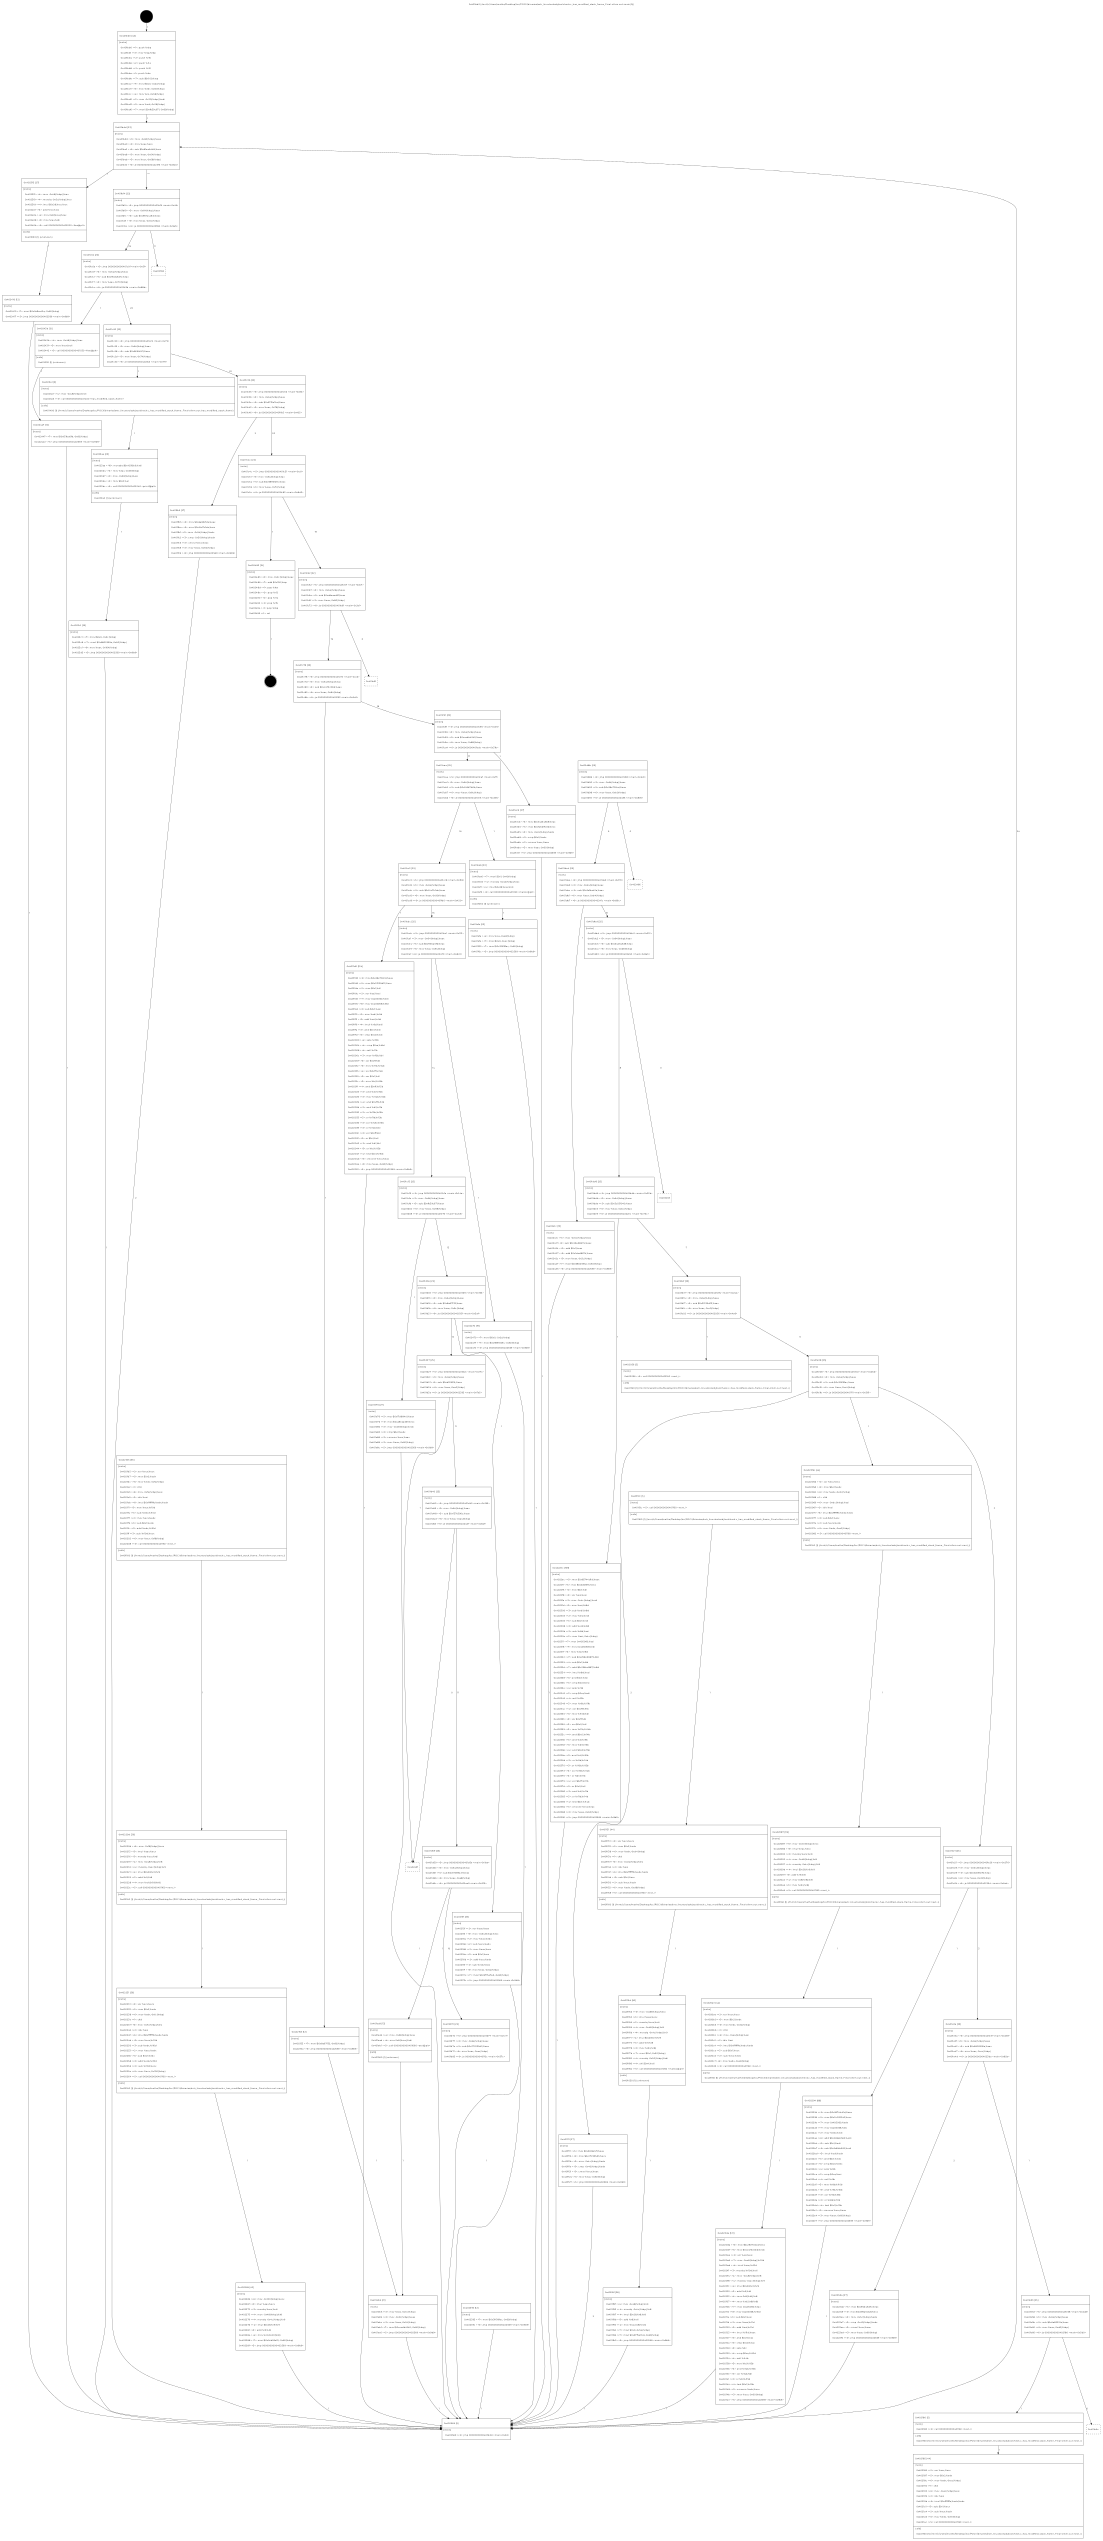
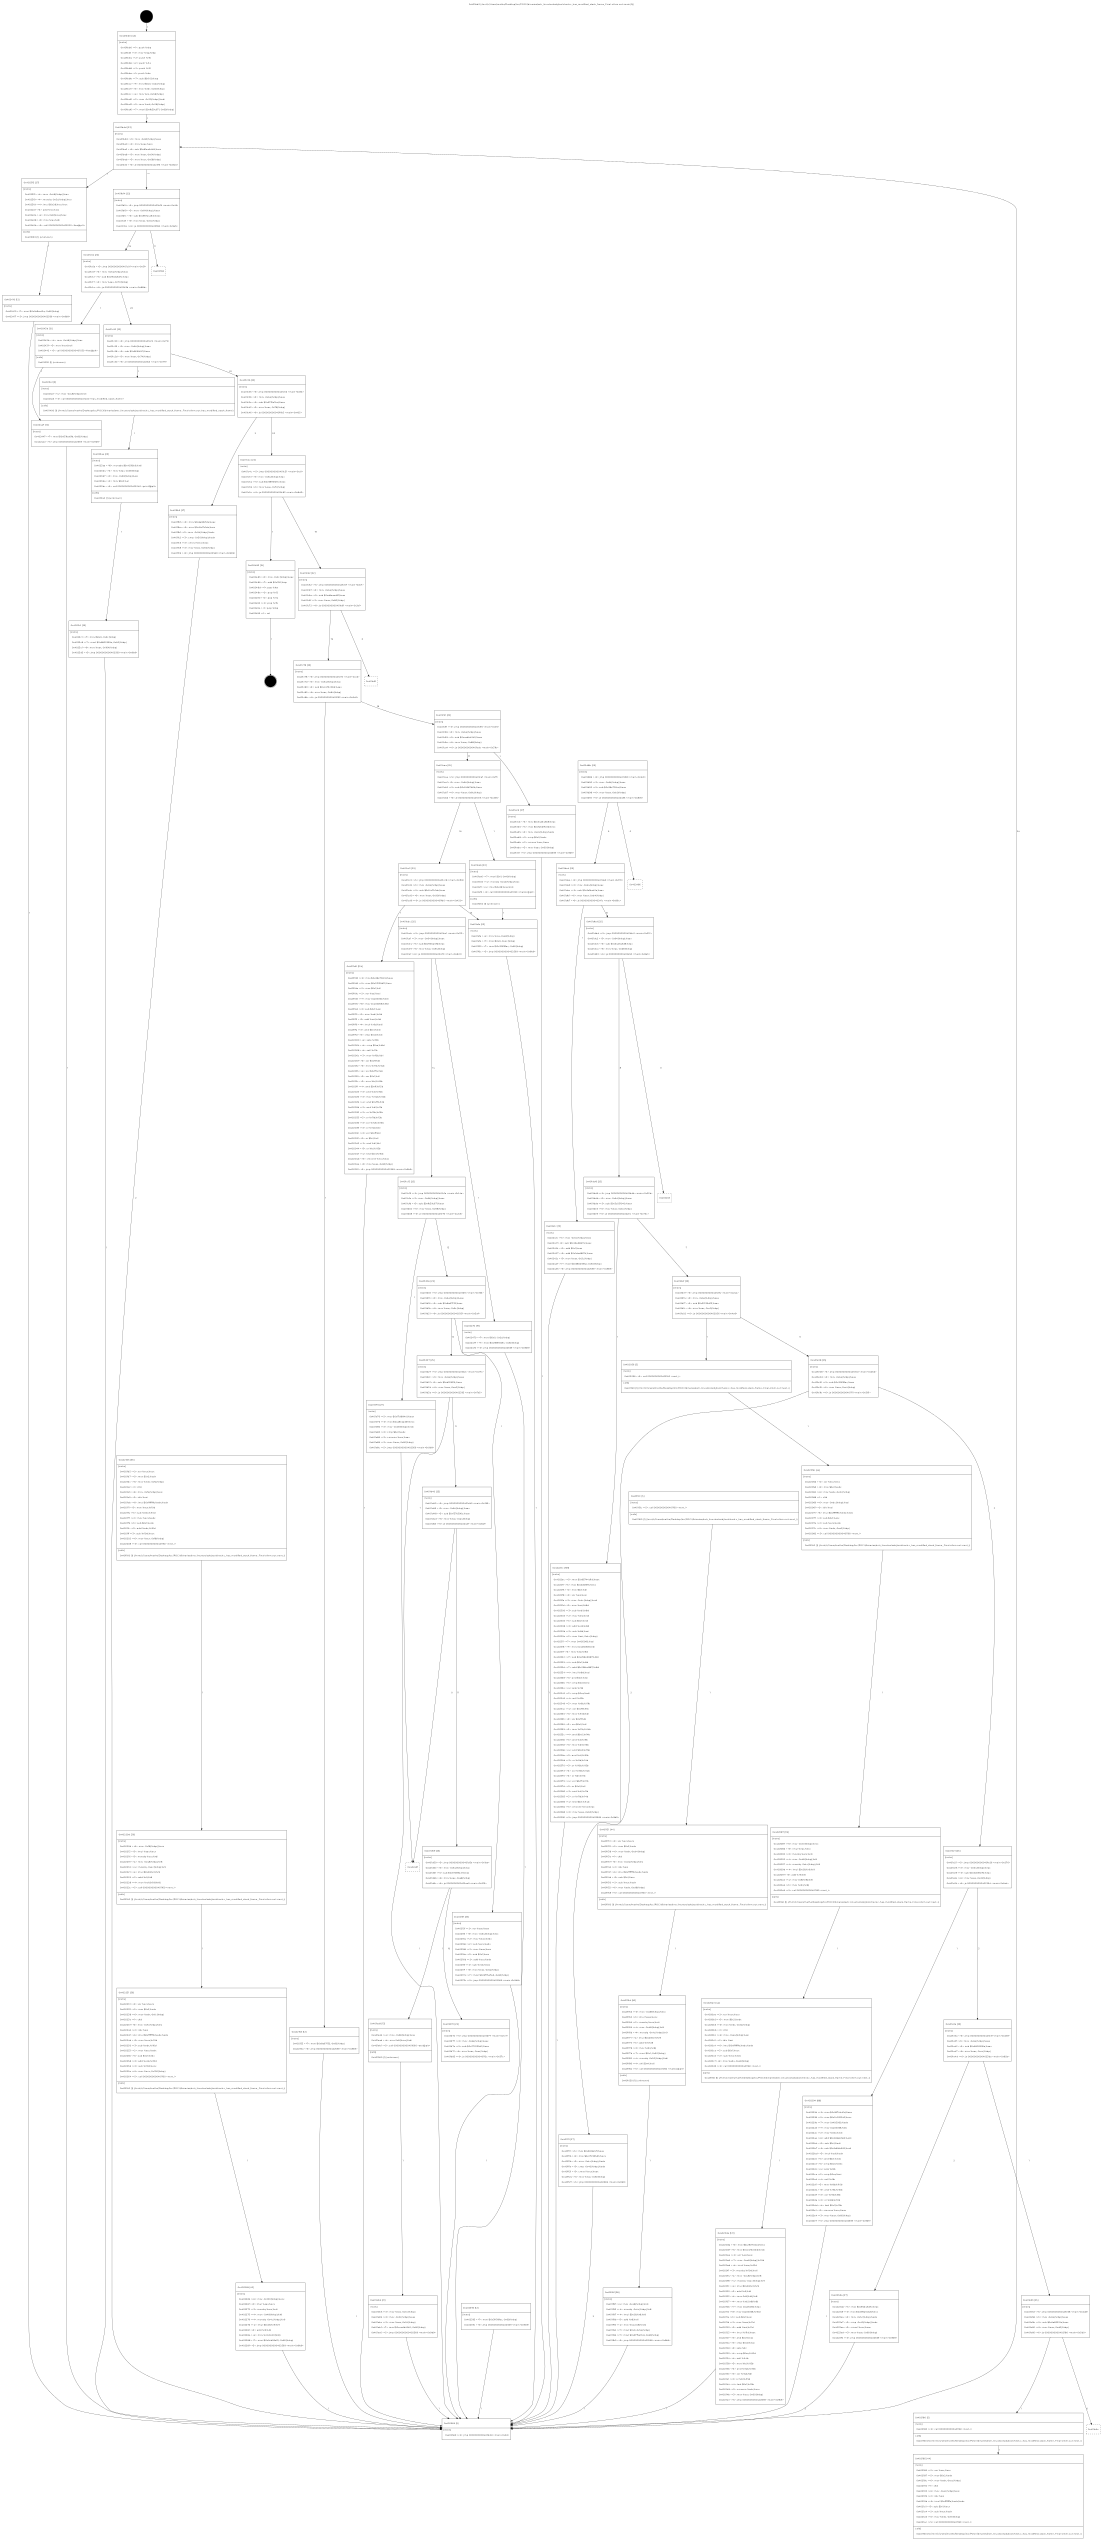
edge "0x401cc3 [25]" -> "0x401cdc [25]": now "0x401cc3 [25]" -> "0x401efa [23]"
edge "0x401e08 [25]" -> "0x40205b [44]": now "0x402056 [5]" -> "0x40205b [44]"
edge "0x402153 [12]" -> "0x401eb6 [21]": now "0x402153 [12]" -> "0x402569 [5]"
